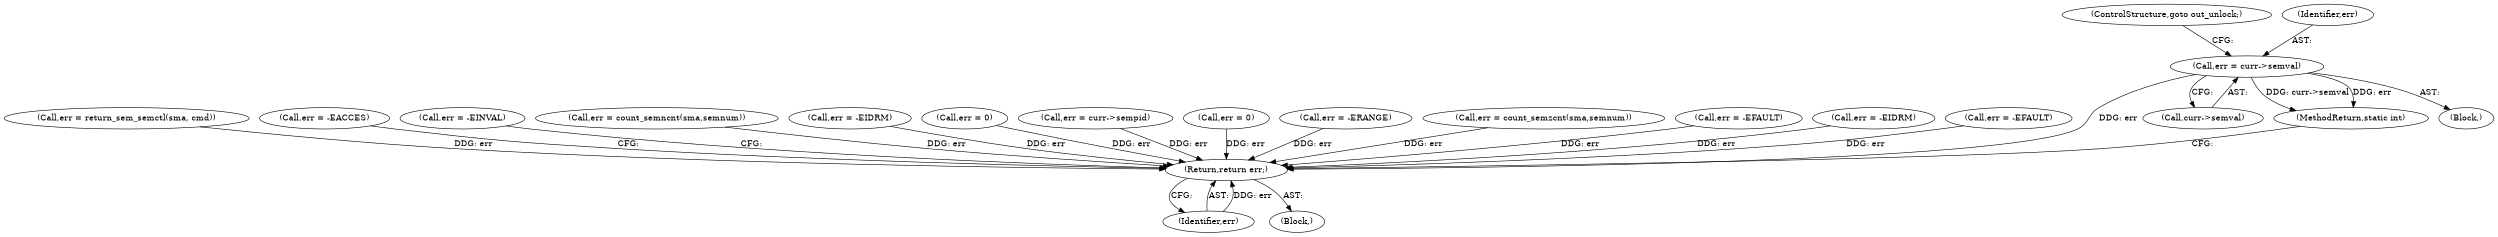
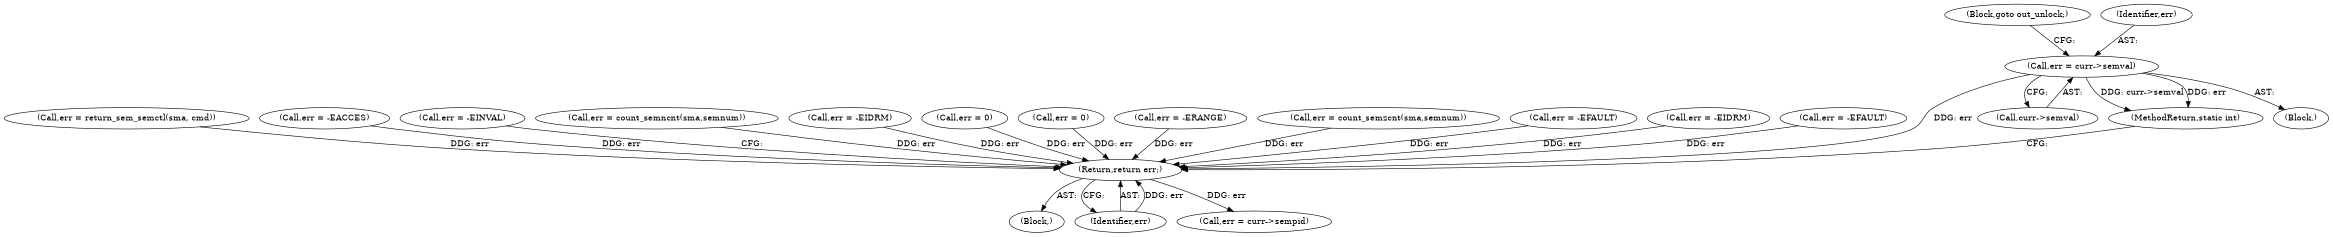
node "(ControlStructure,goto out_unlock;)": label "(ControlStructure,goto out_unlock;)" -> "(Block,goto out_unlock;)"
edge "(Call,err = curr->sempid)" -> "(Return,return err;)": reversed
edge "(Call,err = -EACCES)" -> "(Return,return err;)": label "CFG: " -> "DDG: err"
